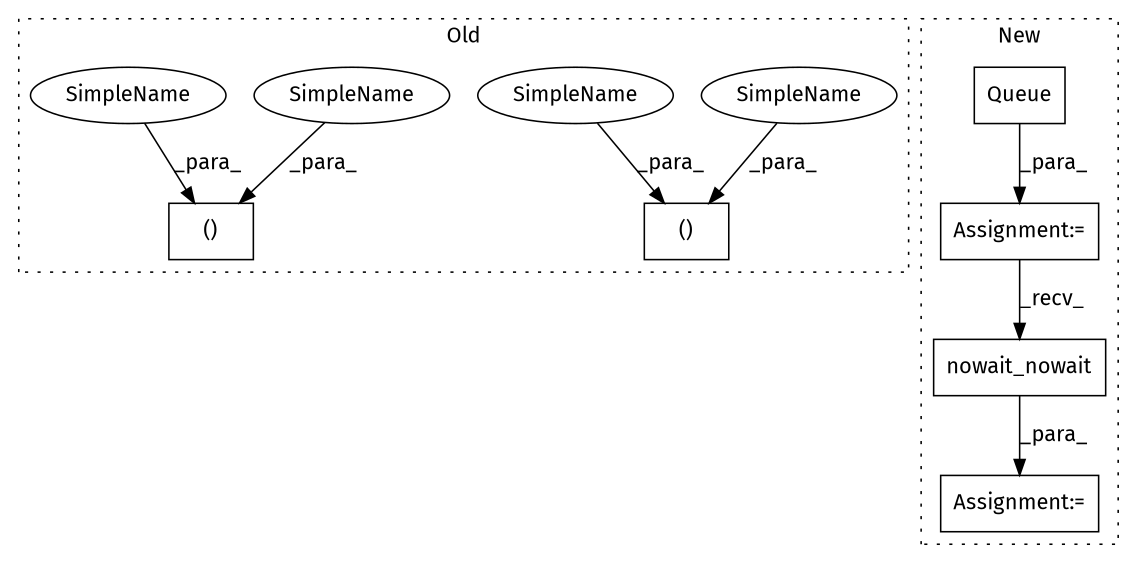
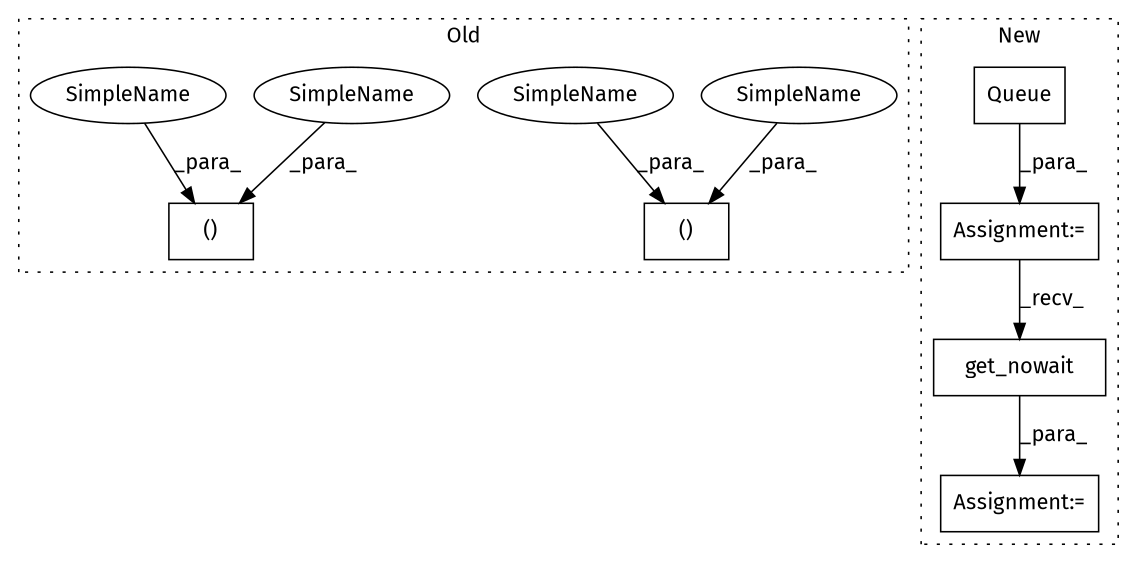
node "nowait_nowait": label "nowait_nowait" -> "get_nowait"
